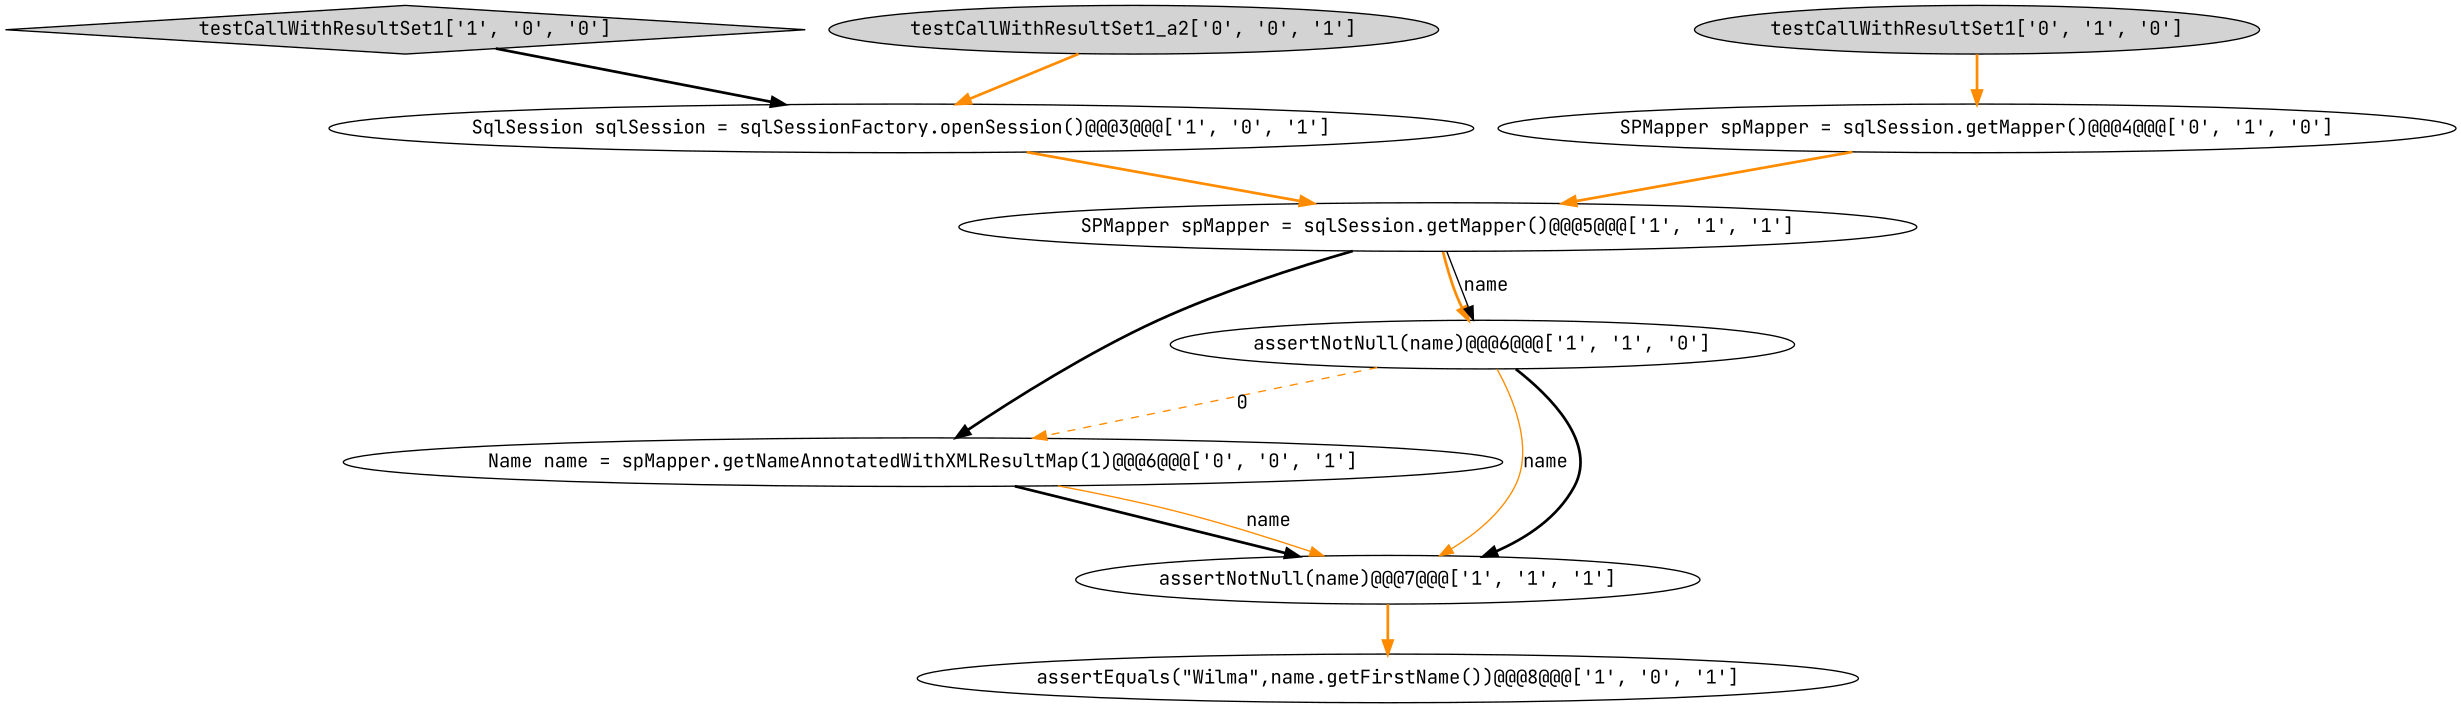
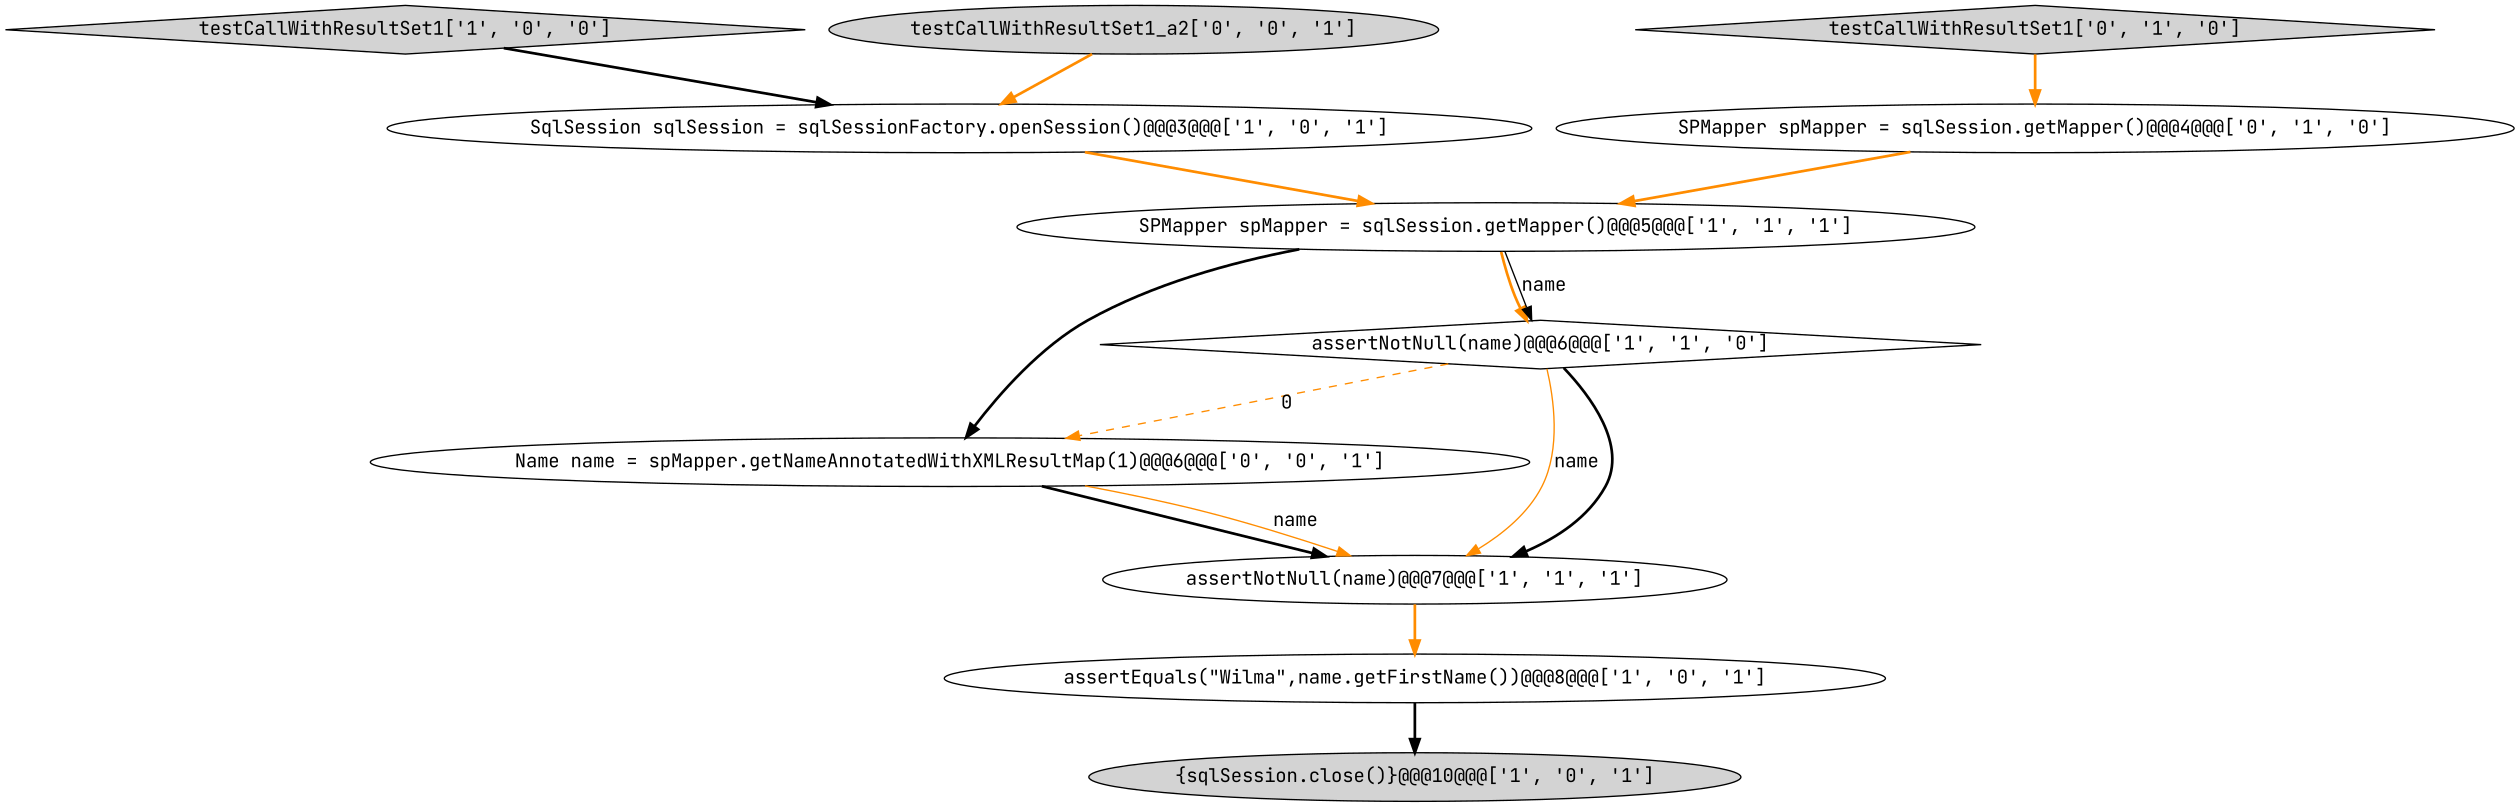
node "testCallWithResultSet1['0', '1', '0']": shape ellipse -> diamond
node "assertNotNull(name)@@@6@@@['1', '1', '0']": shape ellipse -> diamond
node "{sqlSession.close()}@@@10@@@['1', '0', '1']": added
